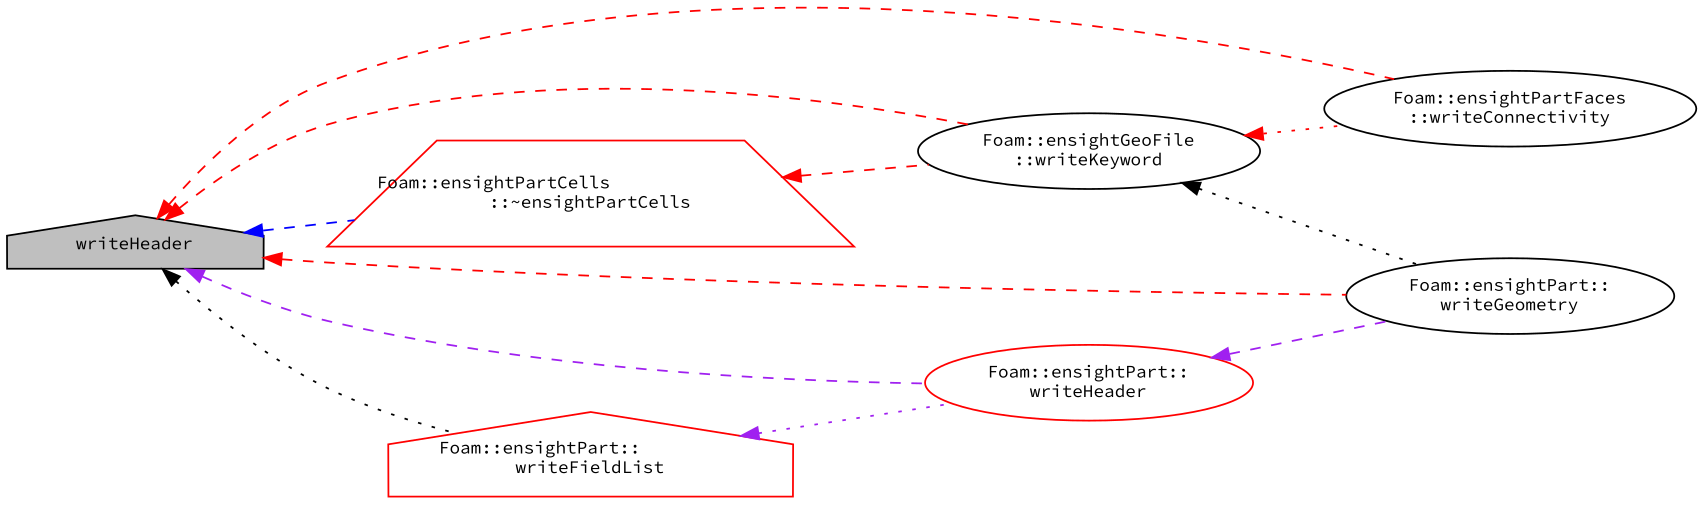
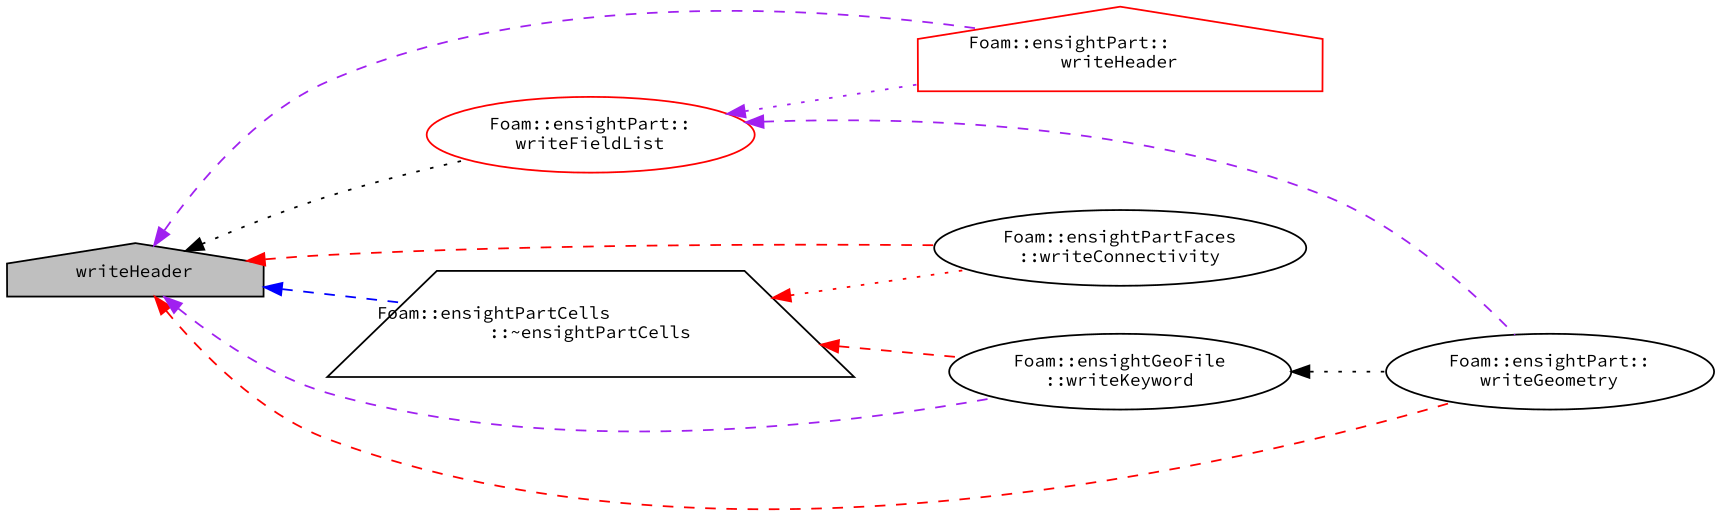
edge "Foam::ensightGeoFile ::writeKeyword" -> "writeHeader": color red -> purple
edge "Foam::ensightPartFaces ::writeConnectivity" -> "Foam::ensightGeoFile ::writeKeyword": now "Foam::ensightPartFaces ::writeConnectivity" -> "Foam::ensightPartCells ::~ensightPartCells"
node "Foam::ensightPartCells ::~ensightPartCells": color red -> black
edge "Foam::ensightPart:: writeGeometry" -> "Foam::ensightPart:: writeHeader": now "Foam::ensightPart:: writeGeometry" -> "Foam::ensightPart:: writeFieldList"
node "Foam::ensightPart:: writeHeader": shape ellipse -> house
node "Foam::ensightPart:: writeFieldList": shape house -> ellipse
